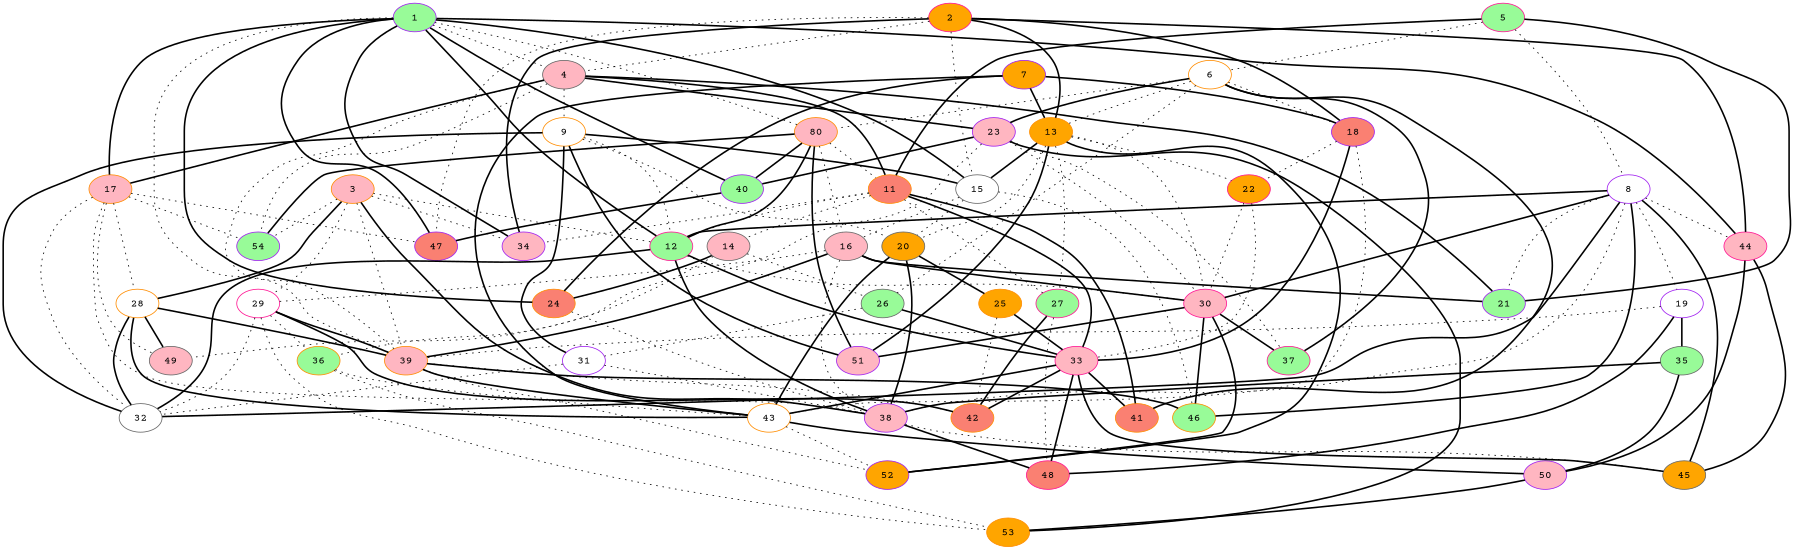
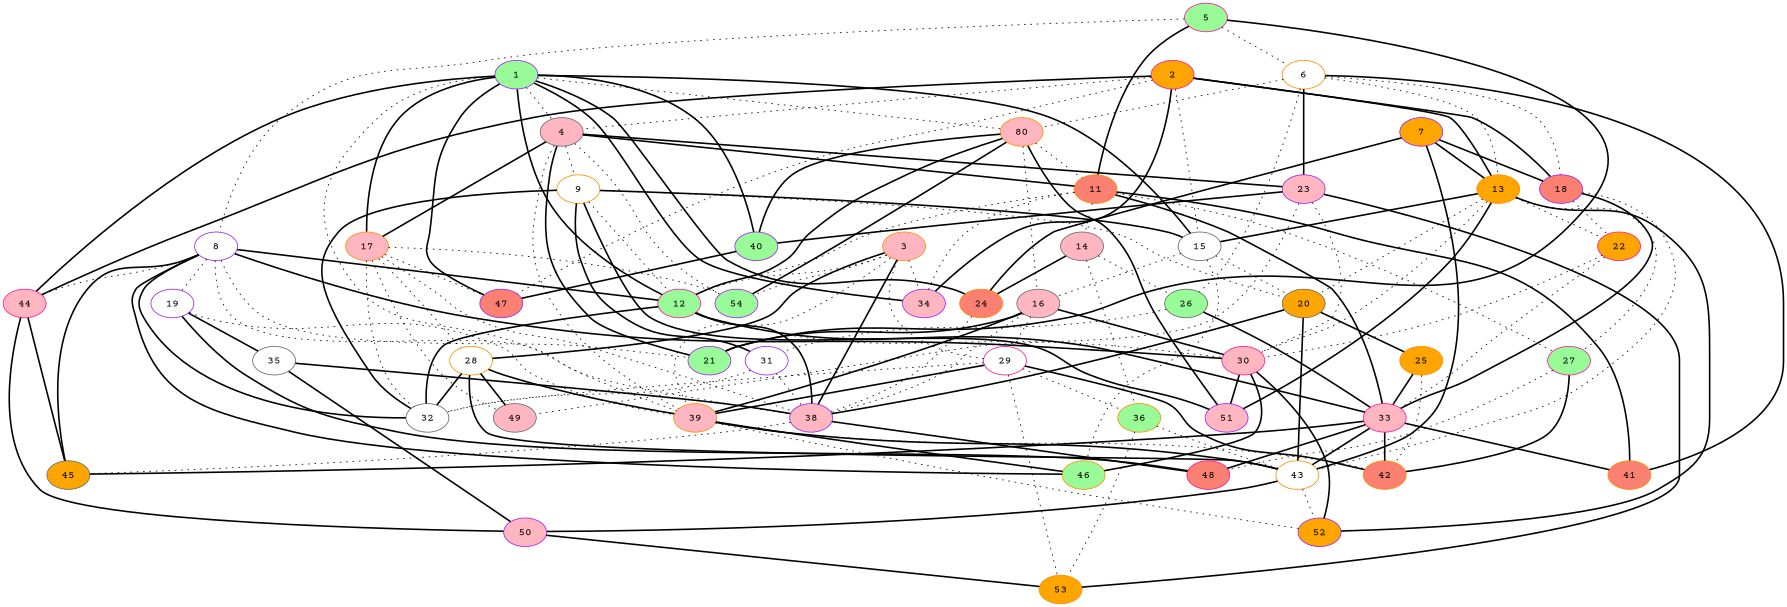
node "37": removed
node "35": fillcolor palegreen -> white
